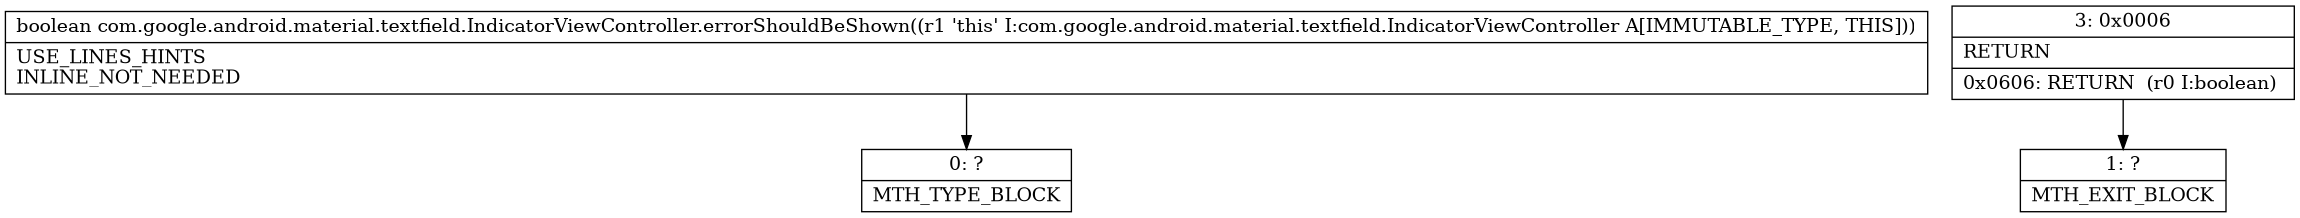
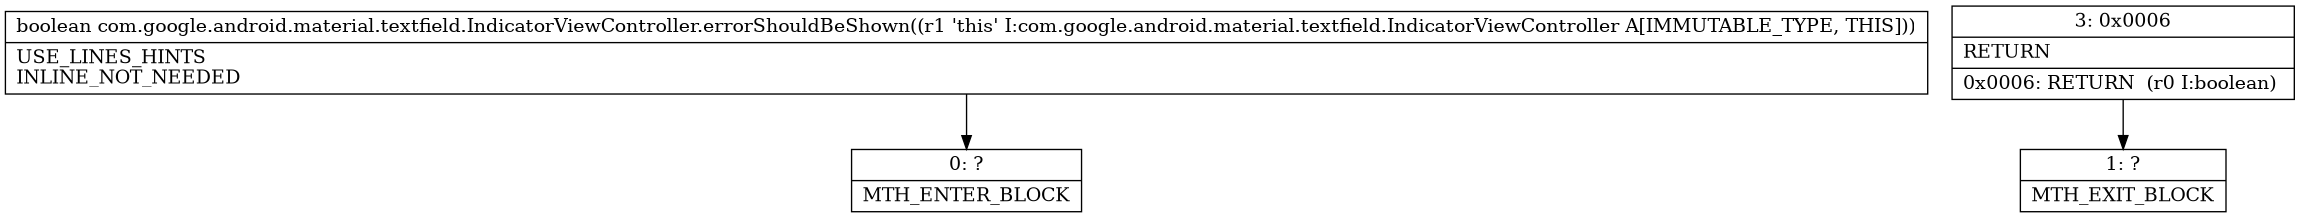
node "3: 0x0006": text "0x0606: RETURN  (r0 I:boolean)" -> "0x0006: RETURN  (r0 I:boolean)"
node "0: ?": text "MTH_TYPE_BLOCK" -> "MTH_ENTER_BLOCK"
